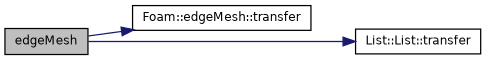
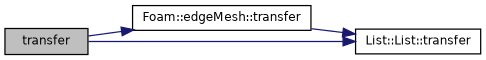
edge "Foam::edgeMesh::transfer" -> "List::List::transfer": added
node "edgeMesh": label "edgeMesh" -> "transfer"
